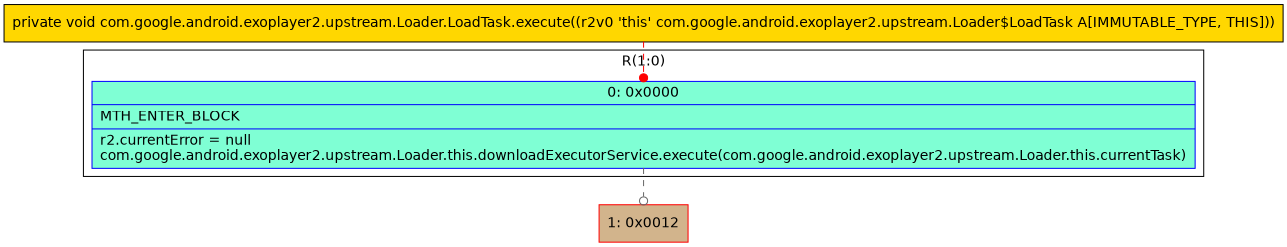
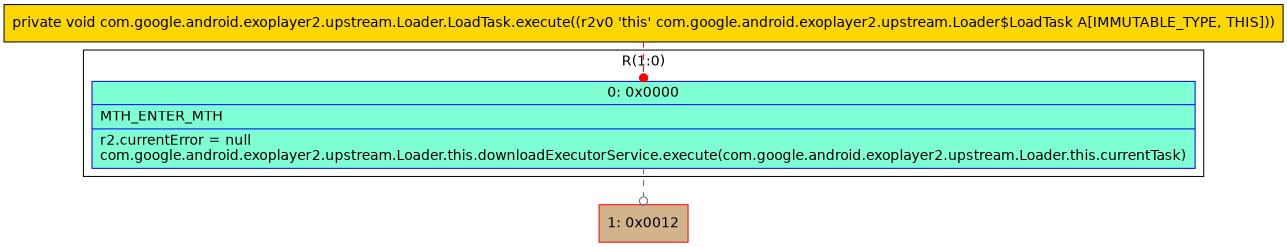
node "0: 0x0000": text "MTH_ENTER_BLOCK" -> "MTH_ENTER_MTH"
